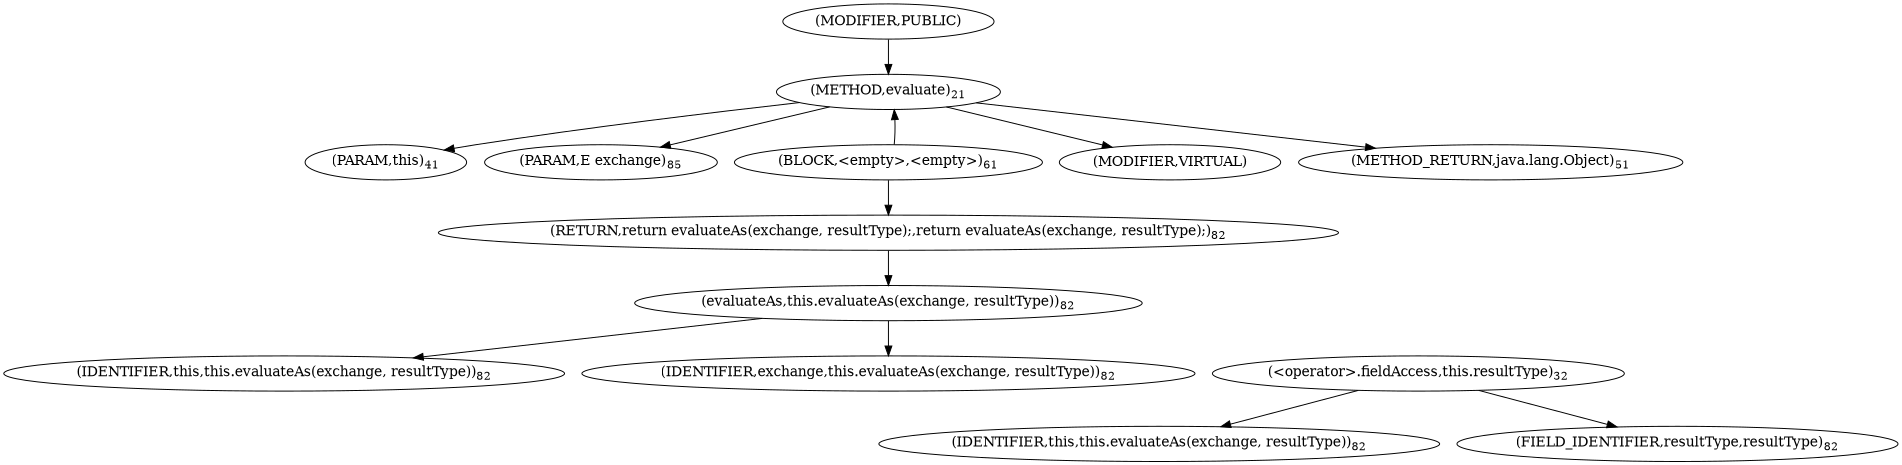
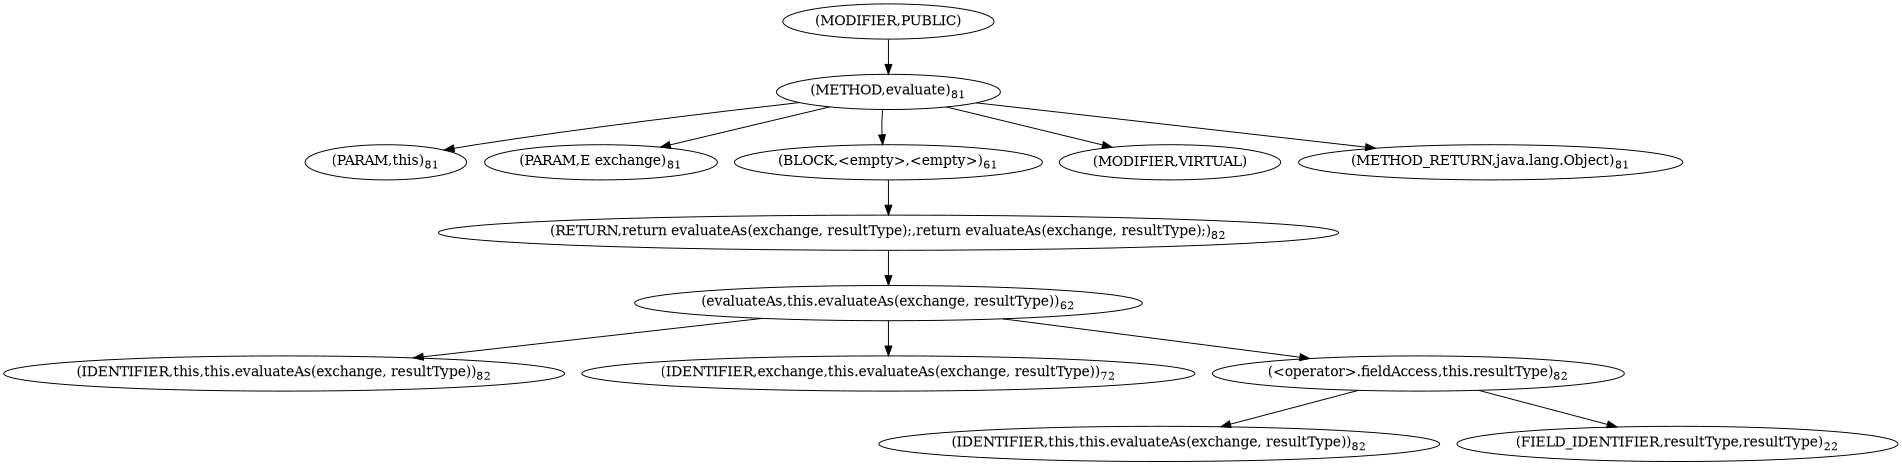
node "(METHOD,evaluate)": text "21" -> "81"
edge "(BLOCK,<empty>,<empty>)" -> "(METHOD,evaluate)": reversed
node "(PARAM,this)": text "41" -> "81"
node "(PARAM,E exchange)": text "85" -> "81"
node "(METHOD_RETURN,java.lang.Object)": text "51" -> "81"
node "(evaluateAs,this.evaluateAs(exchange, resultType))": text "82" -> "62"
edge "(evaluateAs,this.evaluateAs(exchange, resultType))" -> "(<operator>.fieldAccess,this.resultType)": added
node "(IDENTIFIER,exchange,this.evaluateAs(exchange, resultType))": text "82" -> "72"
node "(<operator>.fieldAccess,this.resultType)": text "32" -> "82"
node "(FIELD_IDENTIFIER,resultType,resultType)": text "82" -> "22"
